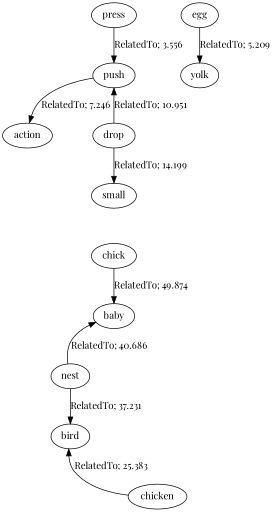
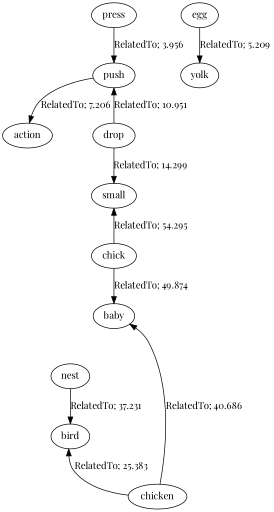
edge "press" -> "push": label "RelatedTo; 3.556" -> "RelatedTo; 3.956"
edge "push" -> "action": label "RelatedTo; 7.246" -> "RelatedTo; 7.206"
edge "drop" -> "small": label "RelatedTo; 14.199" -> "RelatedTo; 14.299"
edge "chick" -> "small": added, label "RelatedTo; 54.295"
edge "nest" -> "baby": now "chicken" -> "baby"
